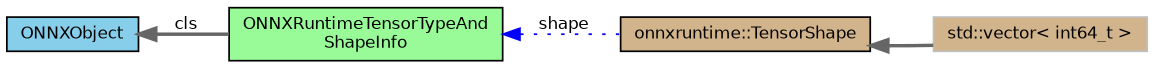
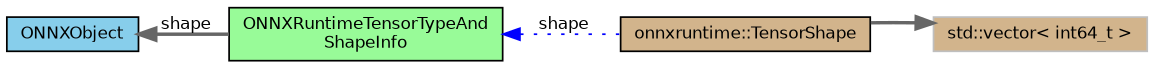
edge "ONNXRuntimeTensorTypeAnd ShapeInfo" -> "ONNXObject": label " cls" -> " shape"
edge "std::vector< int64_t >" -> "onnxruntime::TensorShape": reversed
